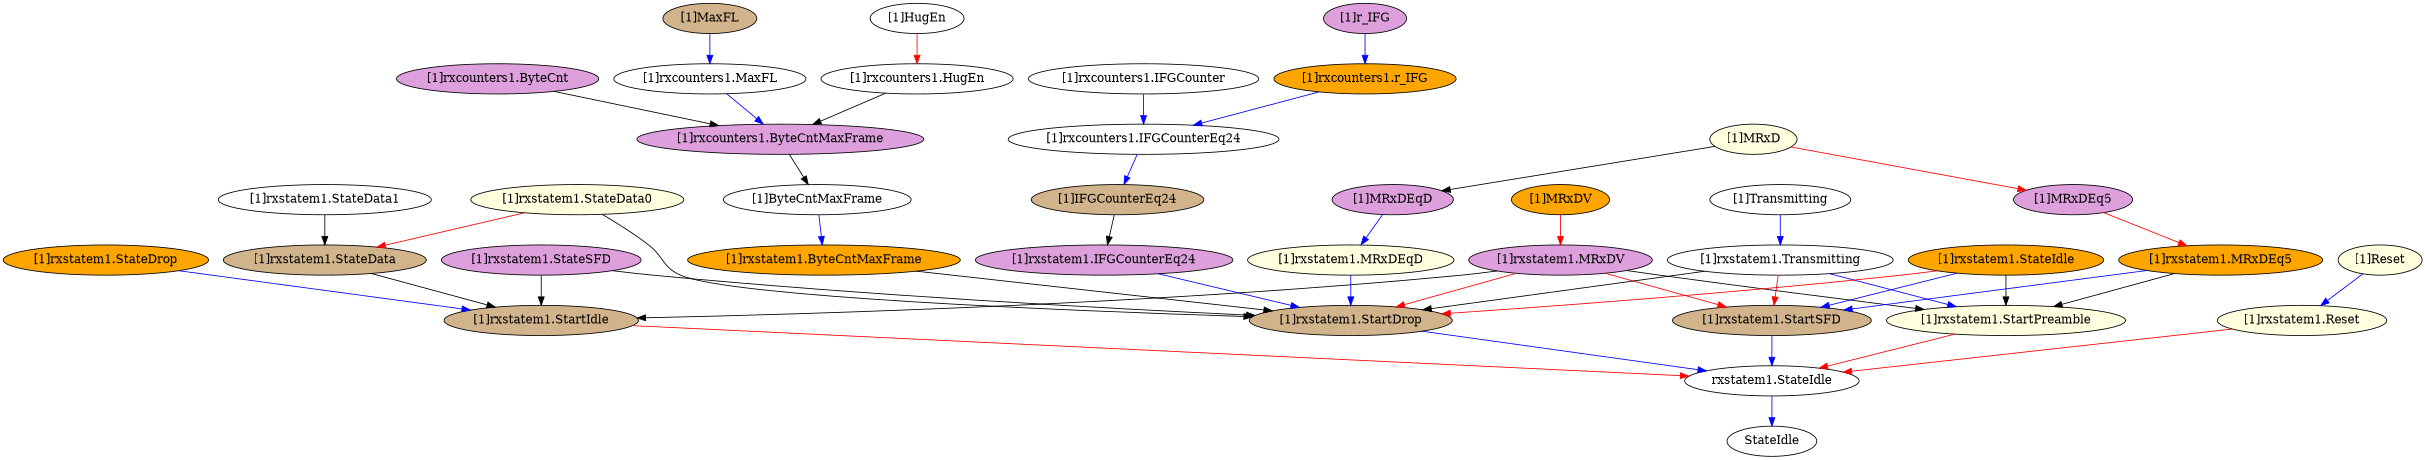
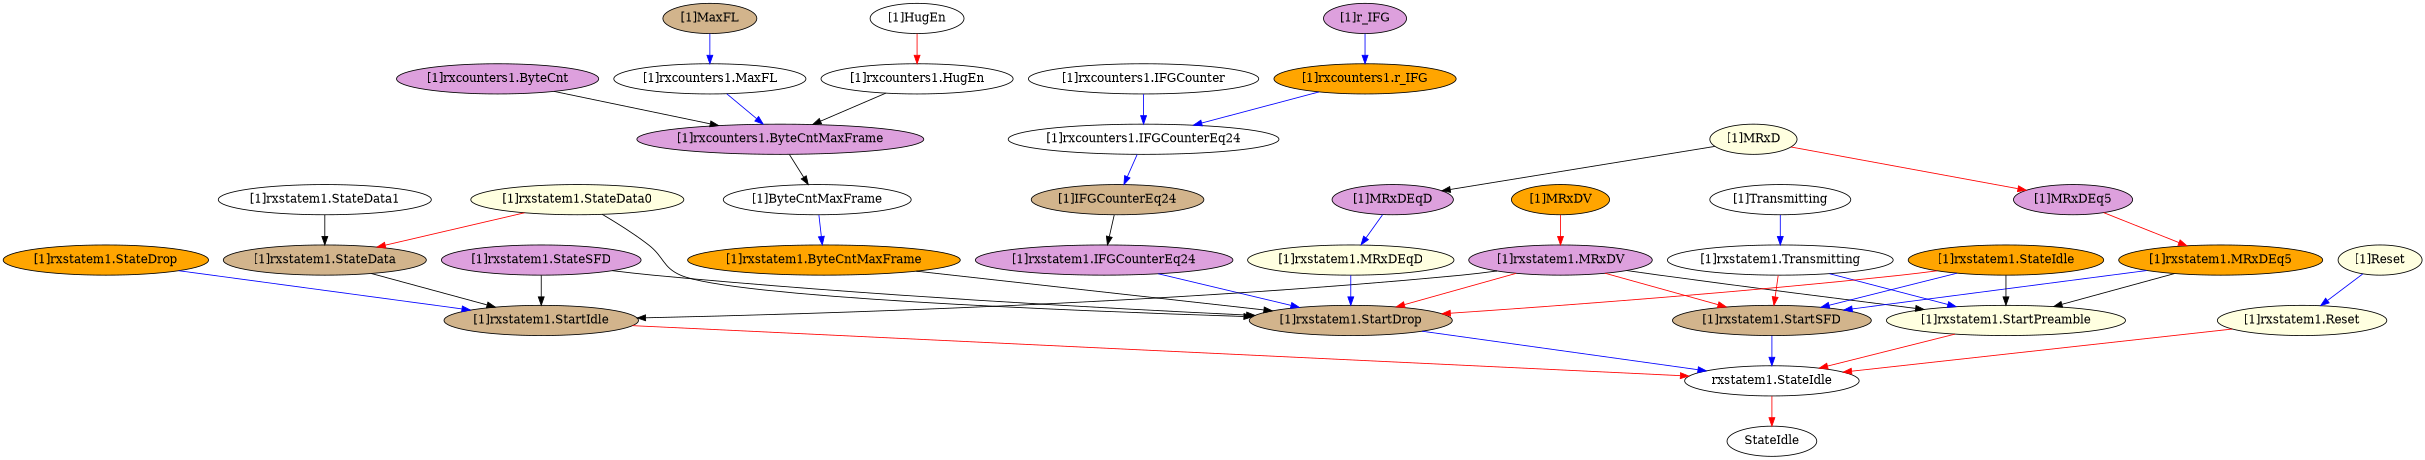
edge "[1]rxstatem1.Transmitting" -> "[1]rxstatem1.StartDrop": removed
edge "rxstatem1.StateIdle" -> "StateIdle": color blue -> red
